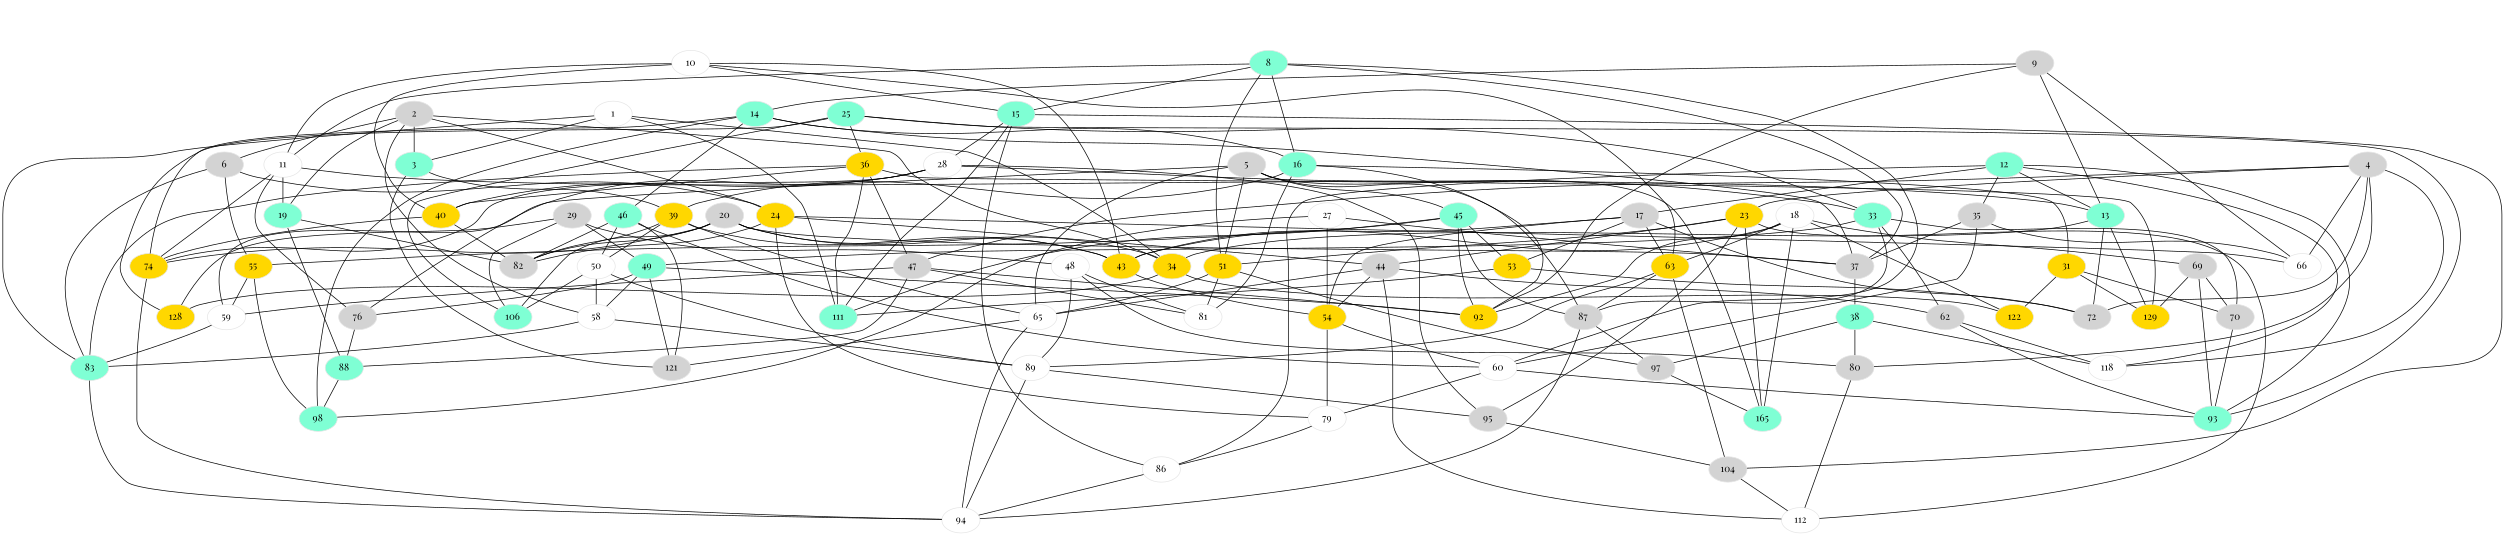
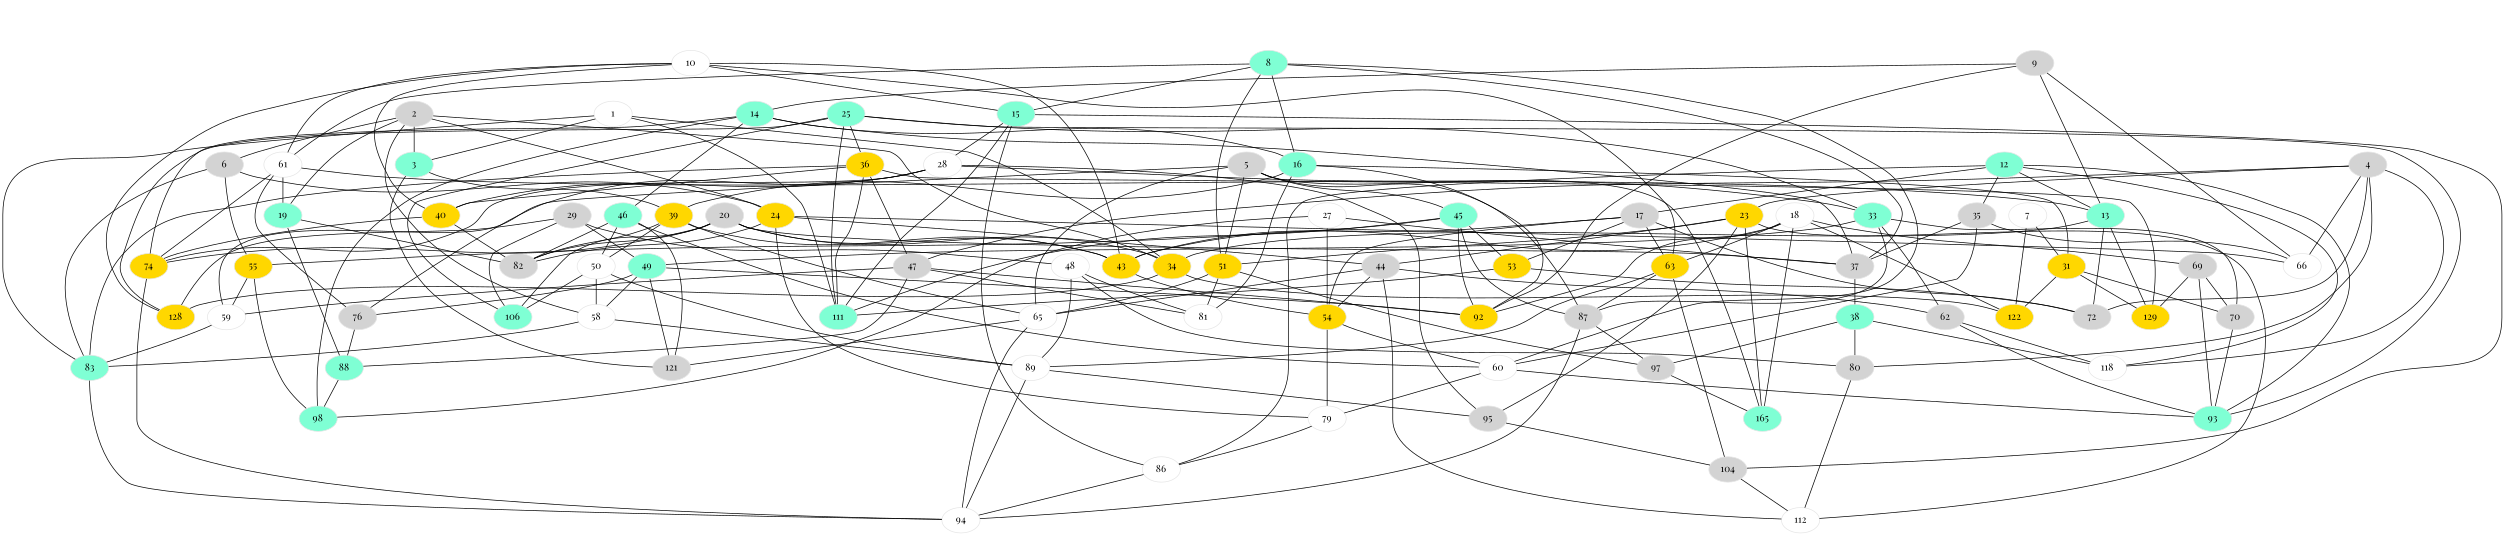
edge "10" -- "128": added
node "11": label "11" -> "61"
edge "25" -- "111": added
node "7": added
